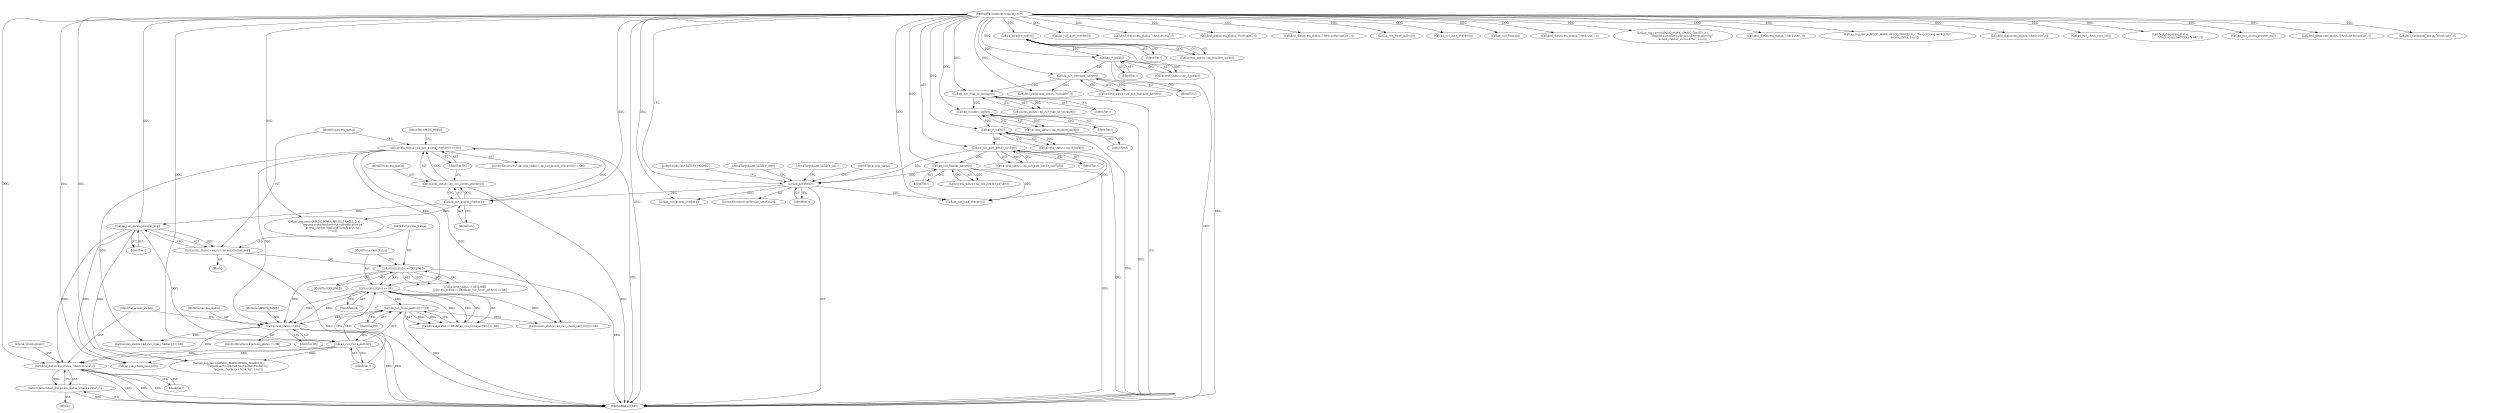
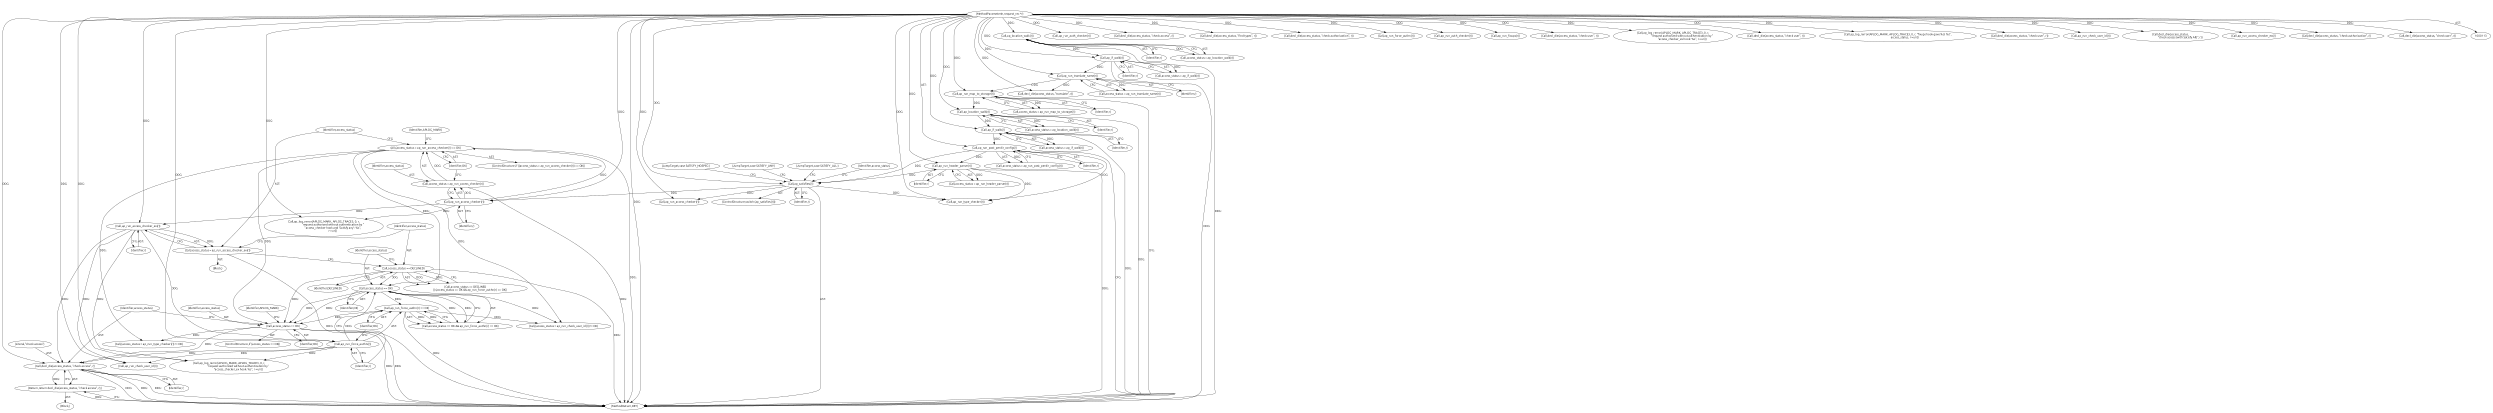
node "1000113": added
edge "(MethodParameterIn,request_rec *r)" -> "(Call,ap_satisfies(r))": label "CFG: " -> "DDG: "
